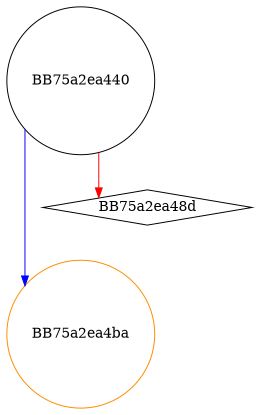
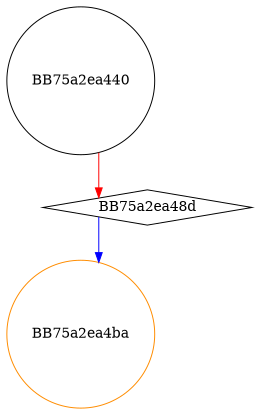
edge "BB75a2ea440" -> "BB75a2ea4ba": now "BB75a2ea48d" -> "BB75a2ea4ba"
